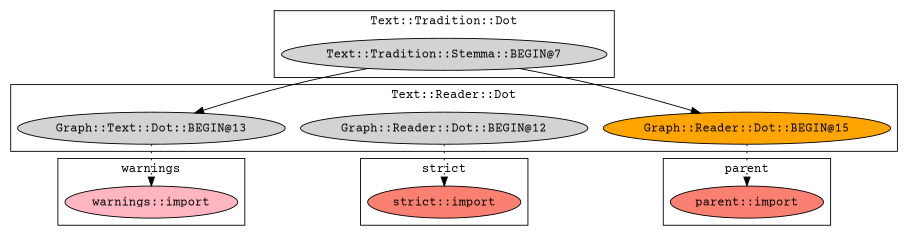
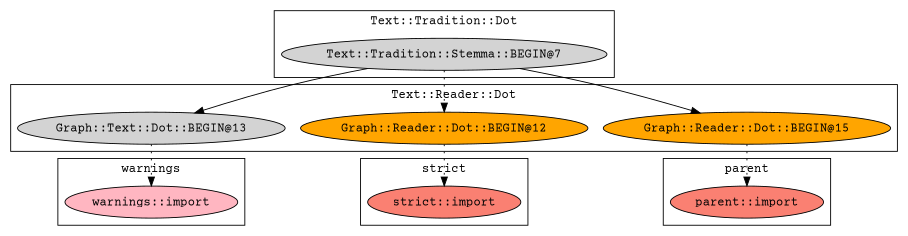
edge "Text::Tradition::Stemma::BEGIN@7" -> "Graph::Reader::Dot::BEGIN@12": added
node "Graph::Reader::Dot::BEGIN@12": fillcolor lightgrey -> orange
